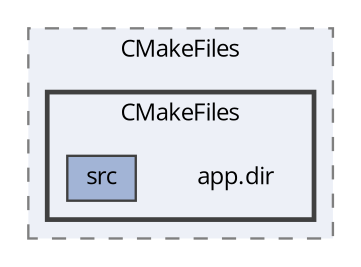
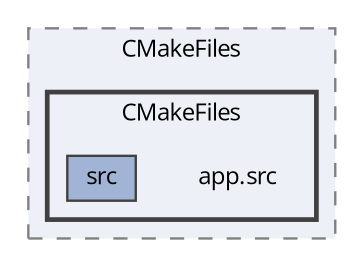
node "app.dir": label "app.dir" -> "app.src"
